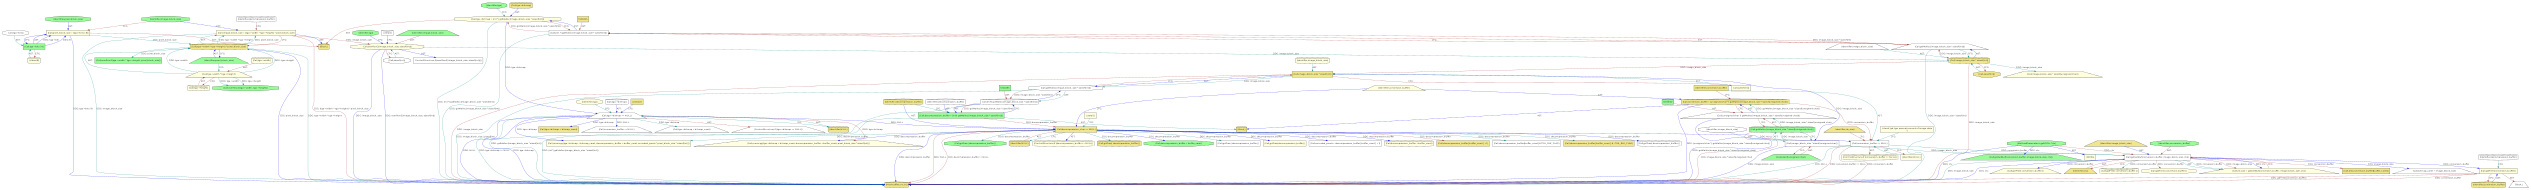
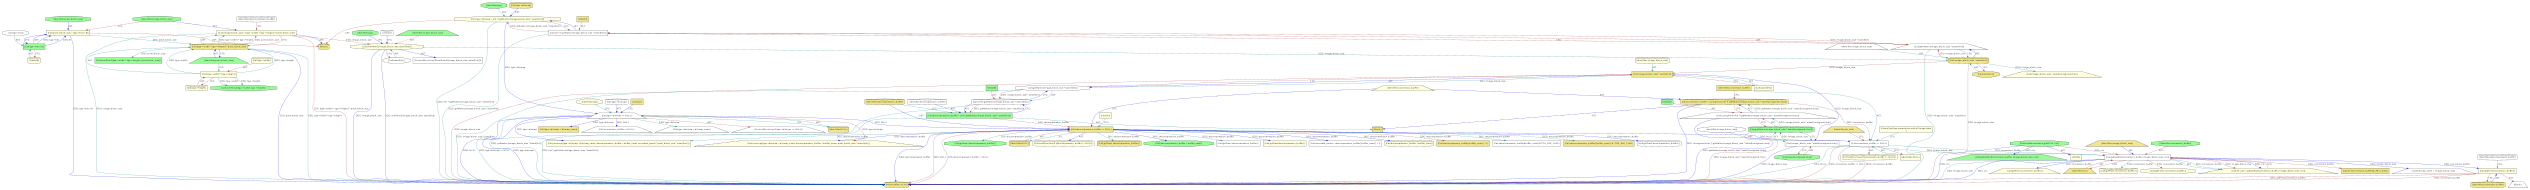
node "(Call,tga->width * tga->height)": shape trapezium -> box
node "(Call,decompression_char == NULL)": label "(Call,decompression_char == NULL)" -> "(Call,decompression_buffer == NULL)"
node "(Call,sizeof(unsigned char))": shape trapezium -> octagon
